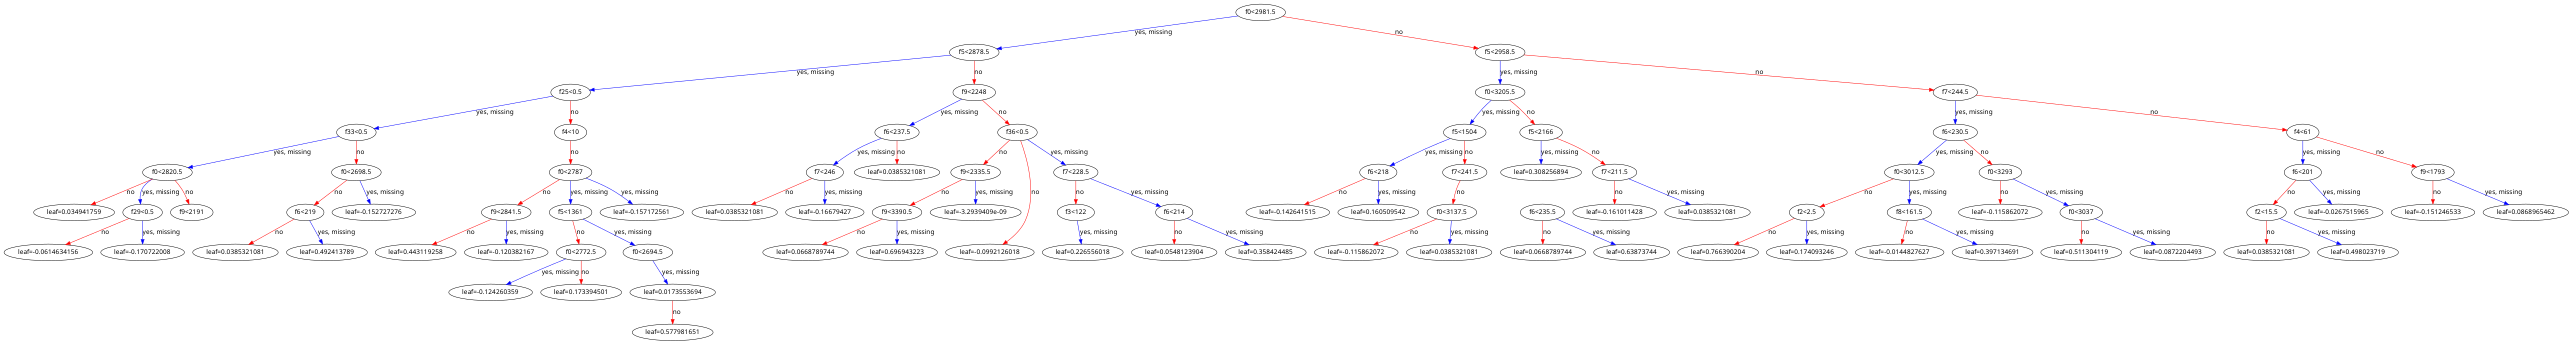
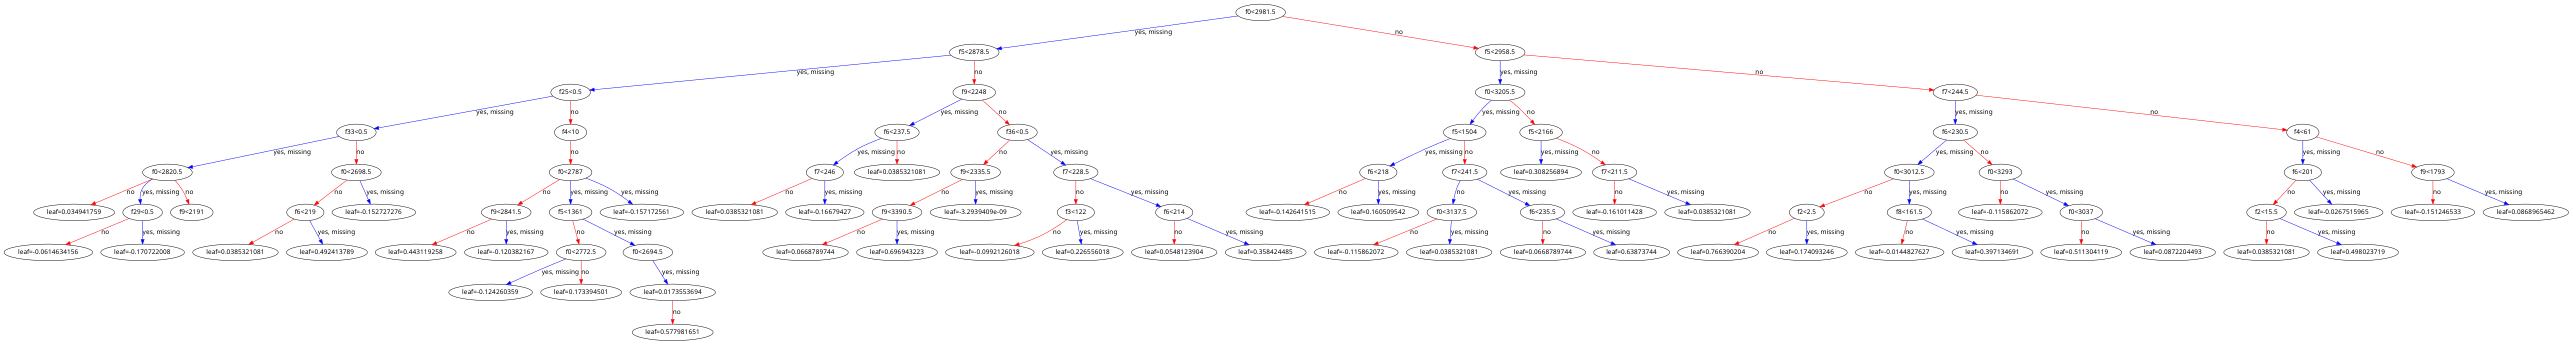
edge "f7<241.5" -> "f0<3137.5": color #ff0000 -> #0000ff
edge "f7<241.5" -> "f6<235.5": added, label "yes, missing"
edge "f36<0.5" -> "leaf=-0.0992126018": now "f3<122" -> "leaf=-0.0992126018"
